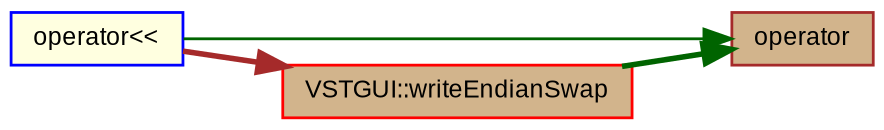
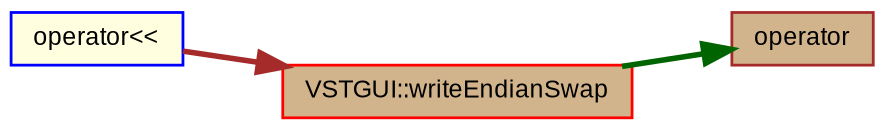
edge "operator<<" -> "operator": removed
